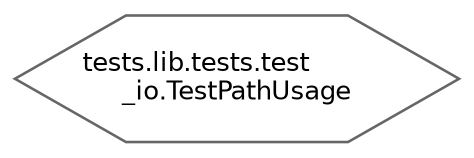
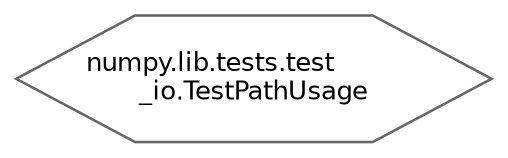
node "tests.lib.tests.test _io.TestPathUsage": label "tests.lib.tests.test _io.TestPathUsage" -> "numpy.lib.tests.test _io.TestPathUsage"
